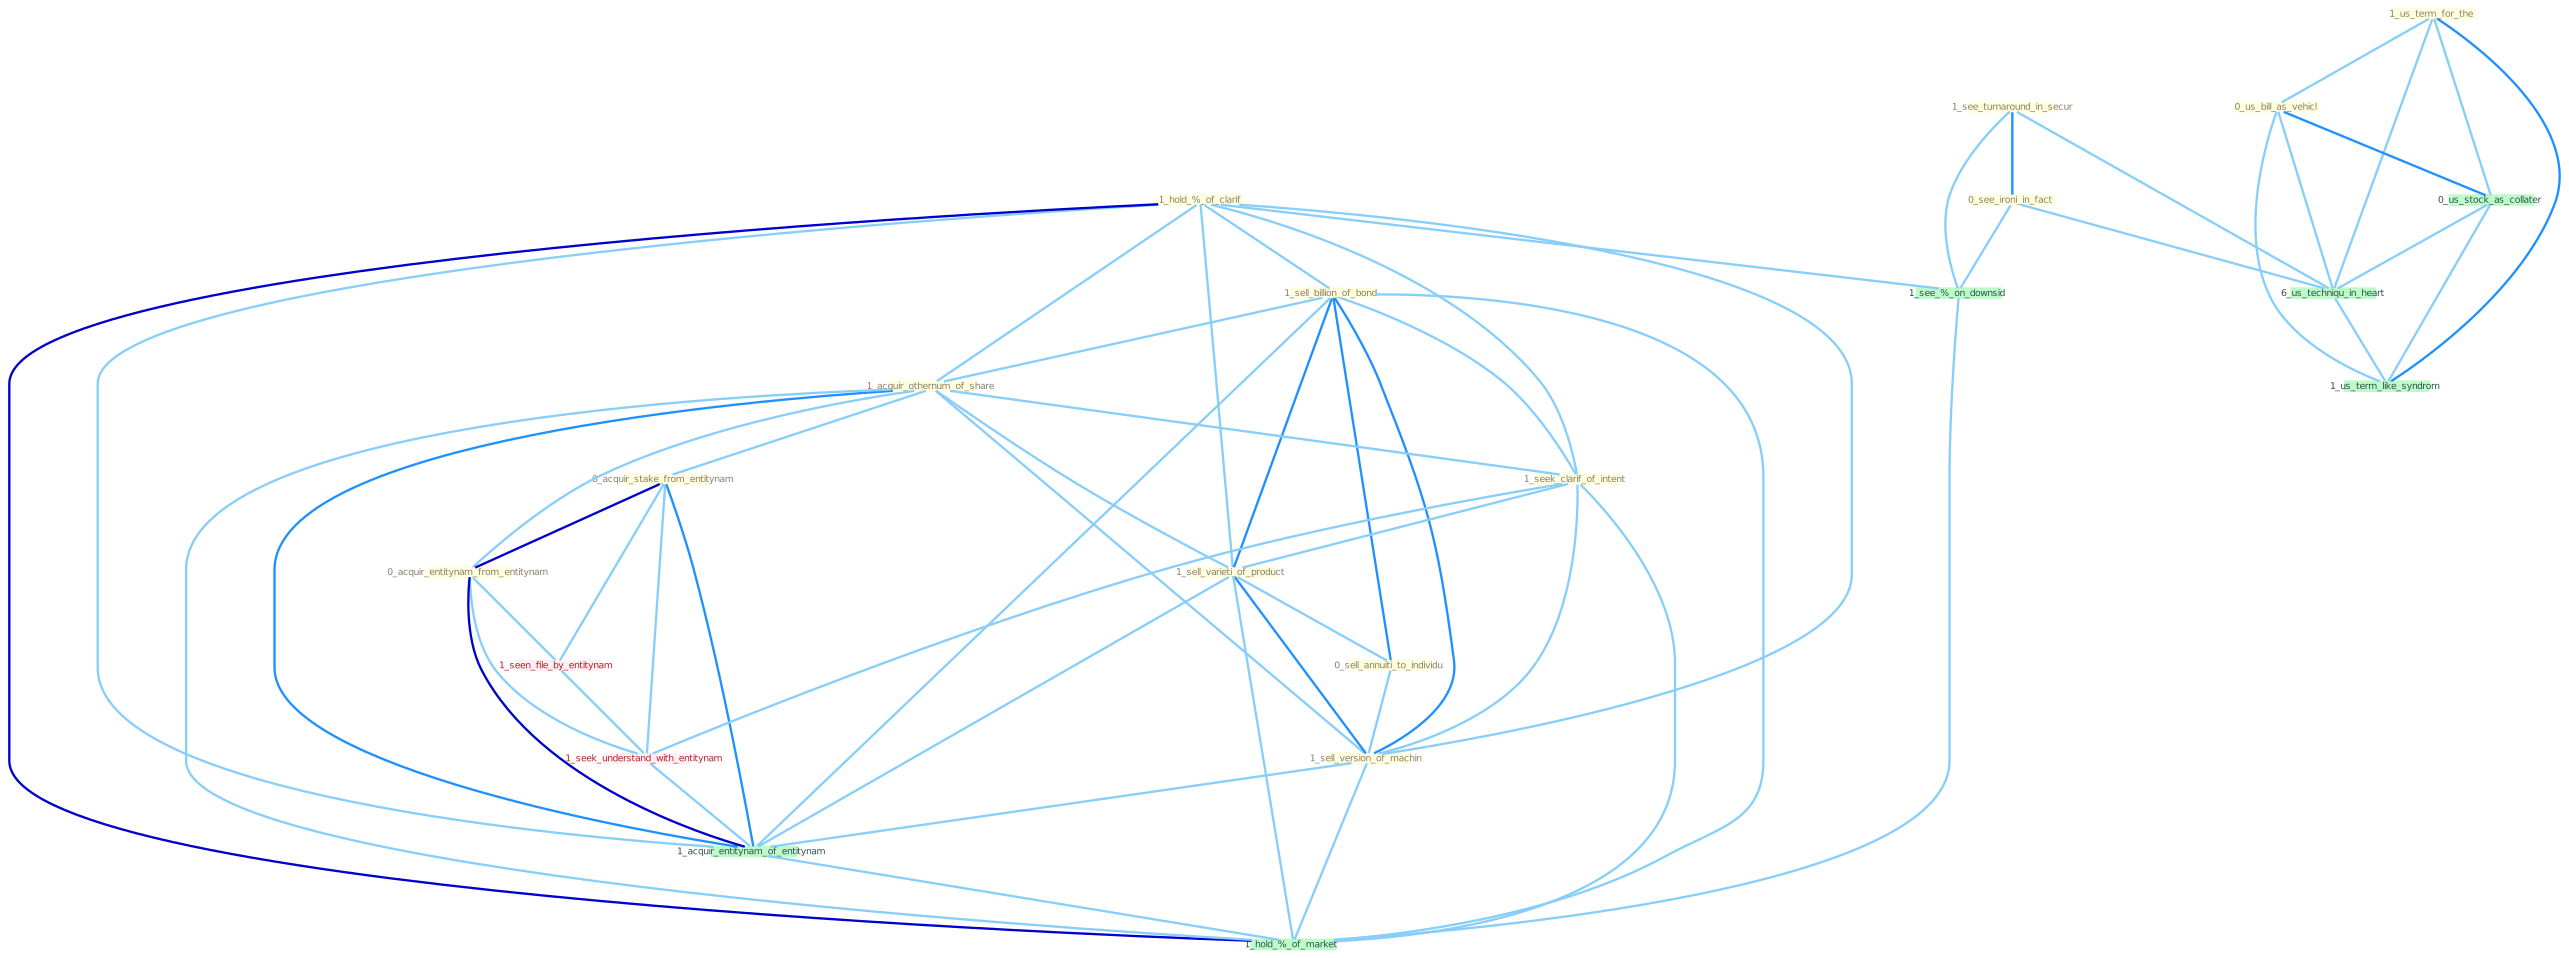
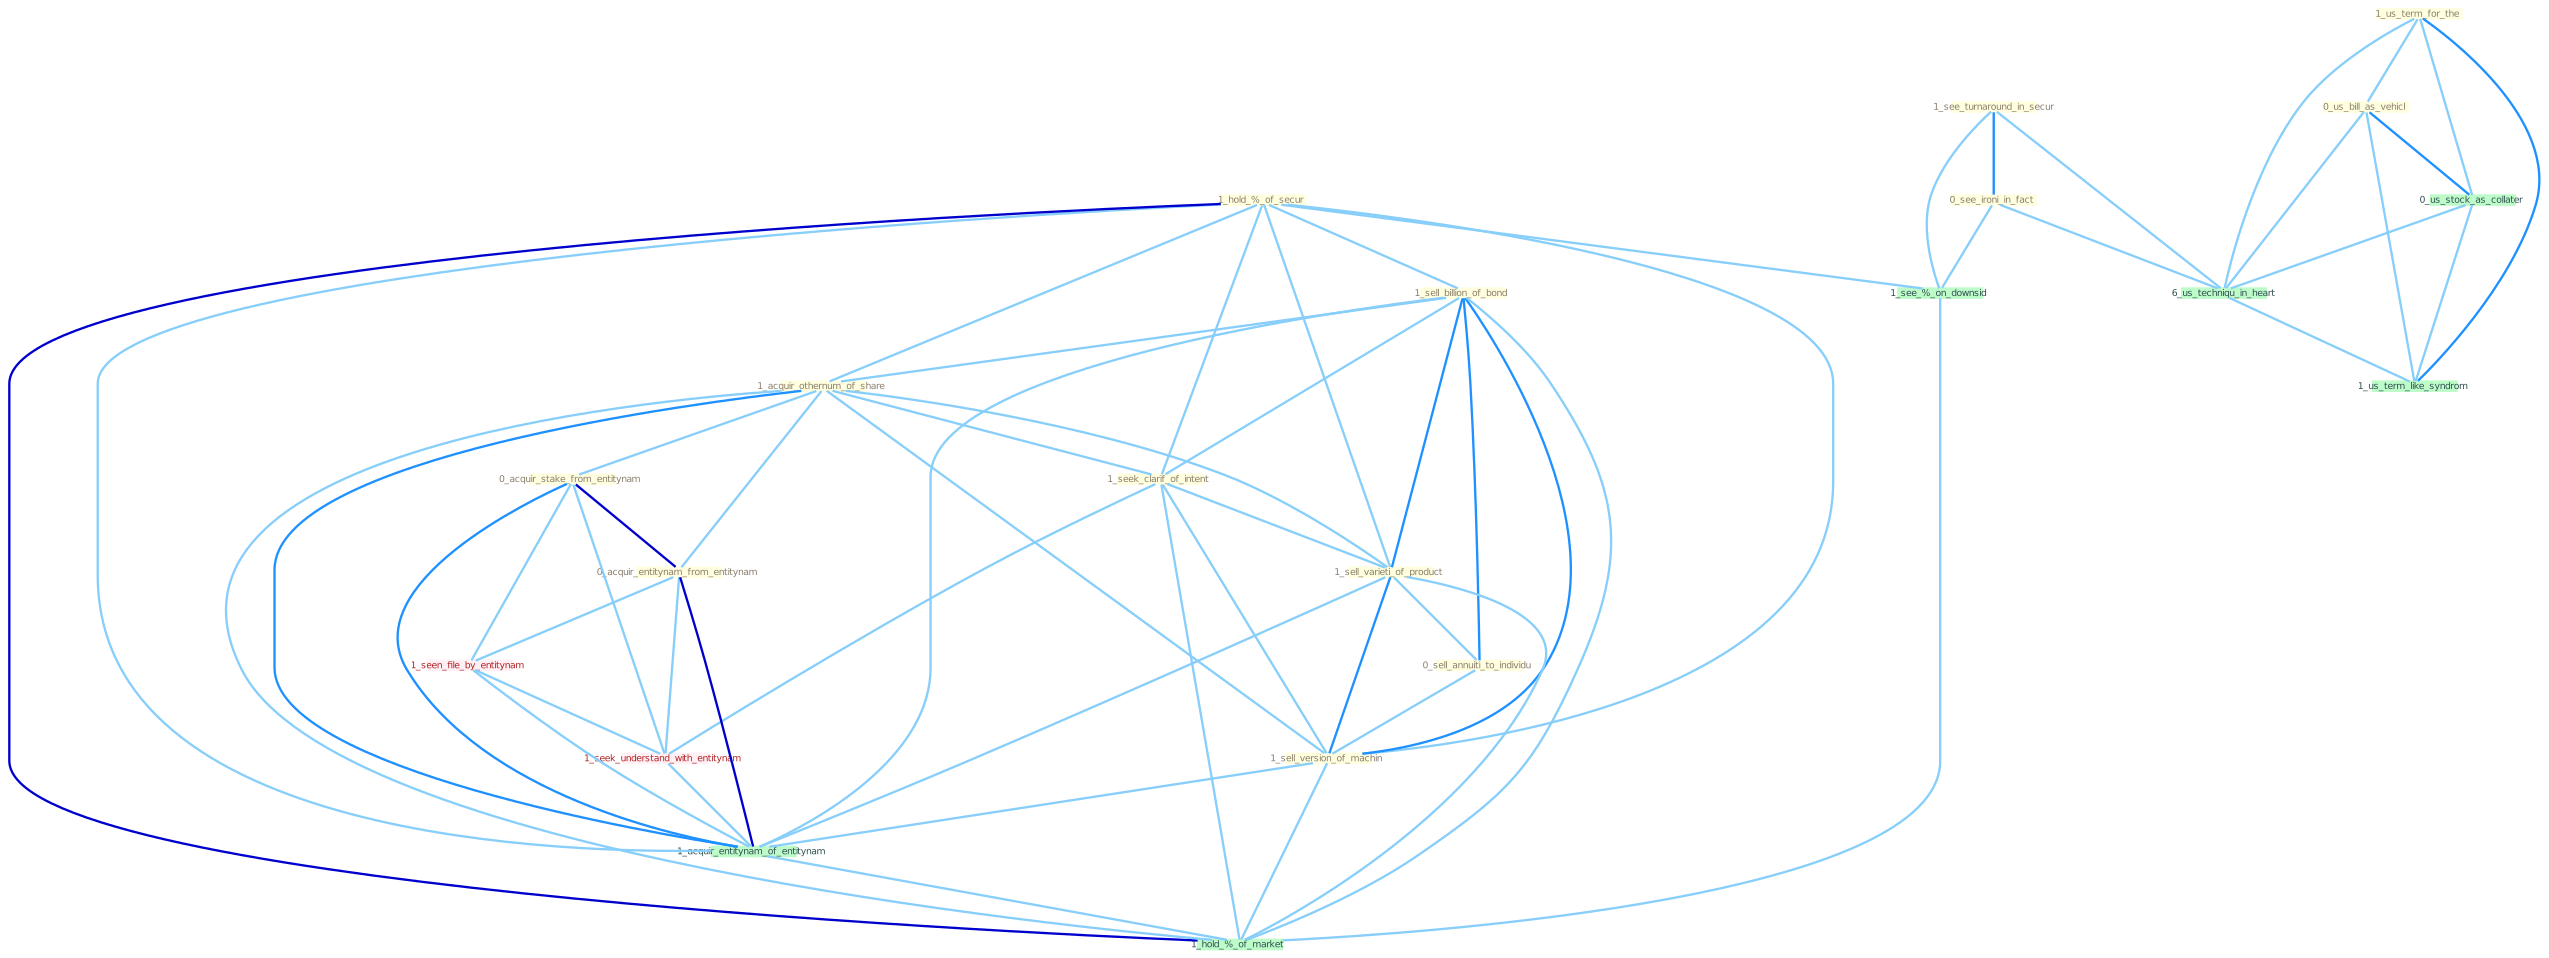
node "1_hold_%_of_clarif": label "1_hold_%_of_clarif" -> "1_hold_%_of_secur"
edge "1_seen_file_by_entitynam" -- "1_acquir_entitynam_of_entitynam": added
